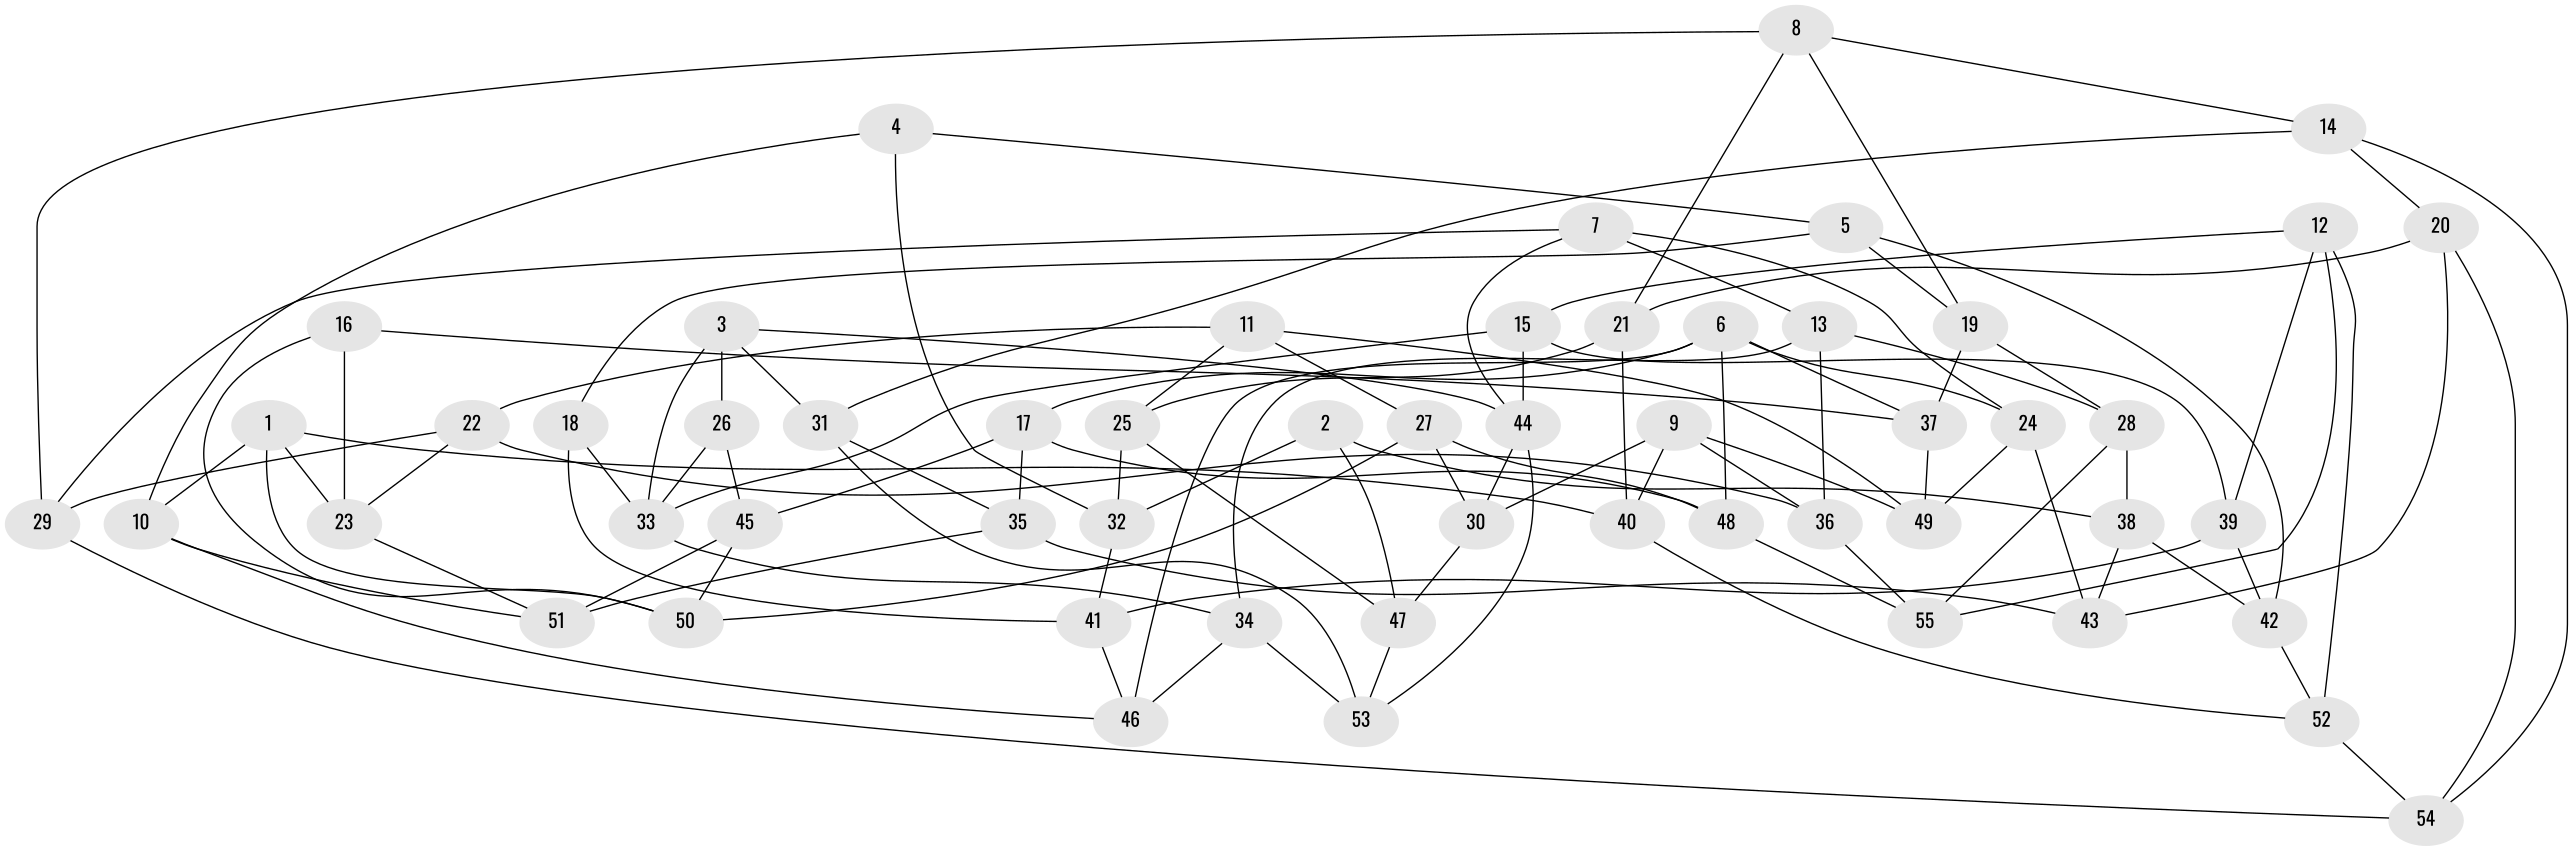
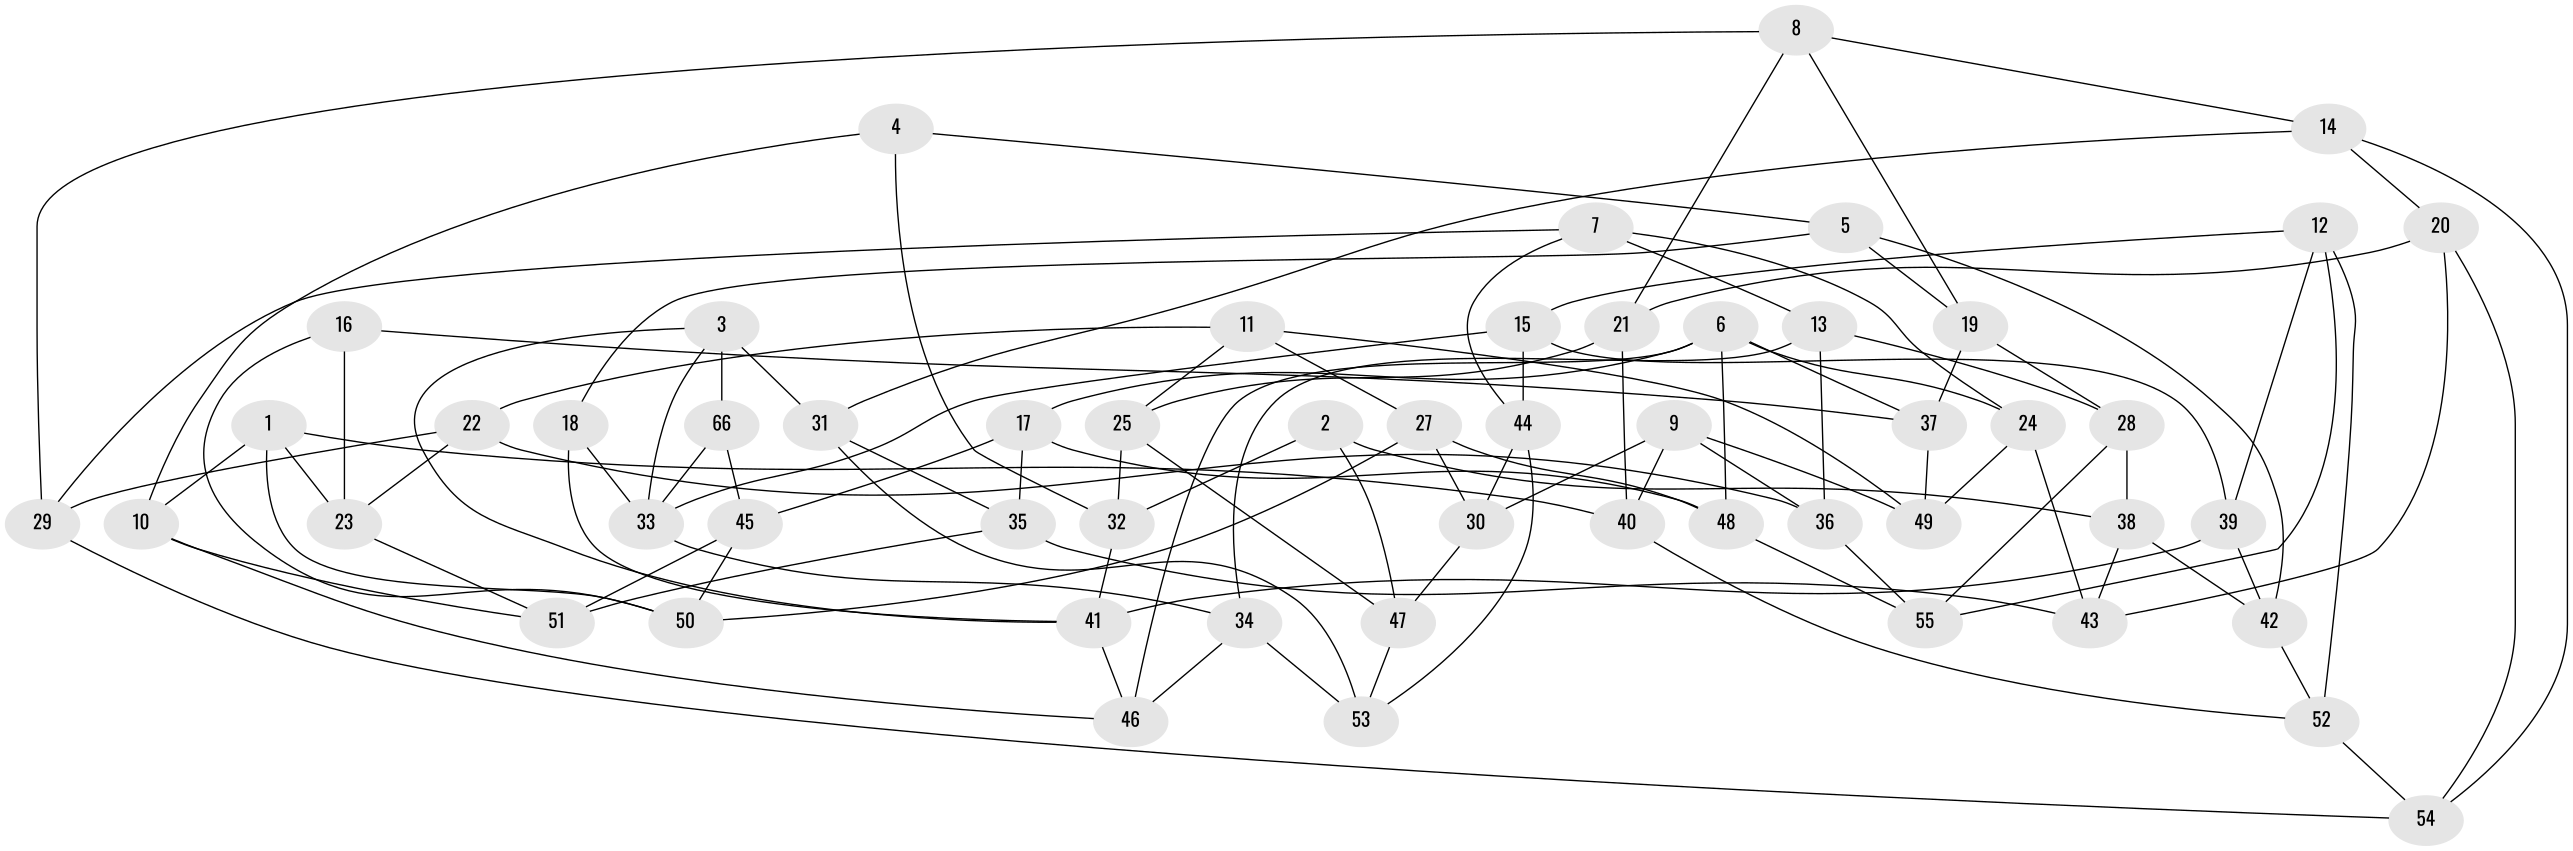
edge "3" -- "44": now "3" -- "41"
node "26": label "26" -> "66"
